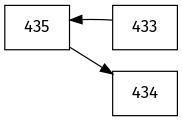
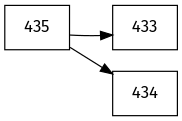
edge "433" -> "435": reversed
